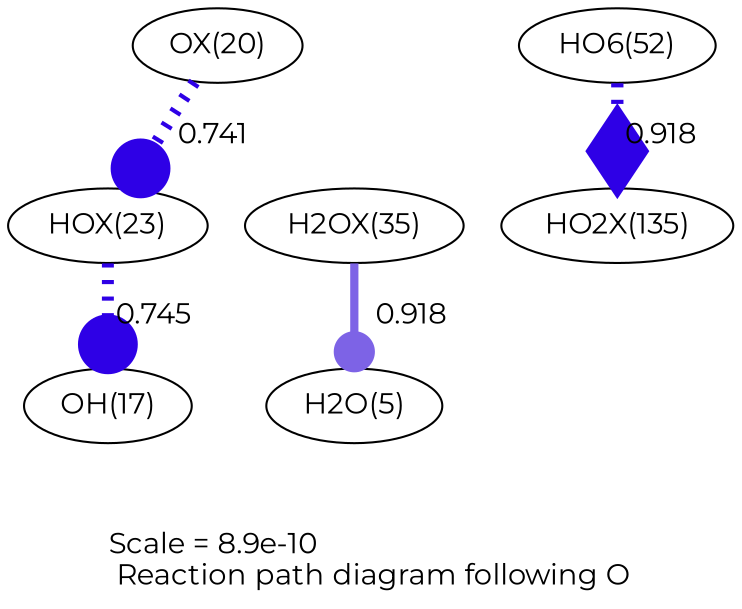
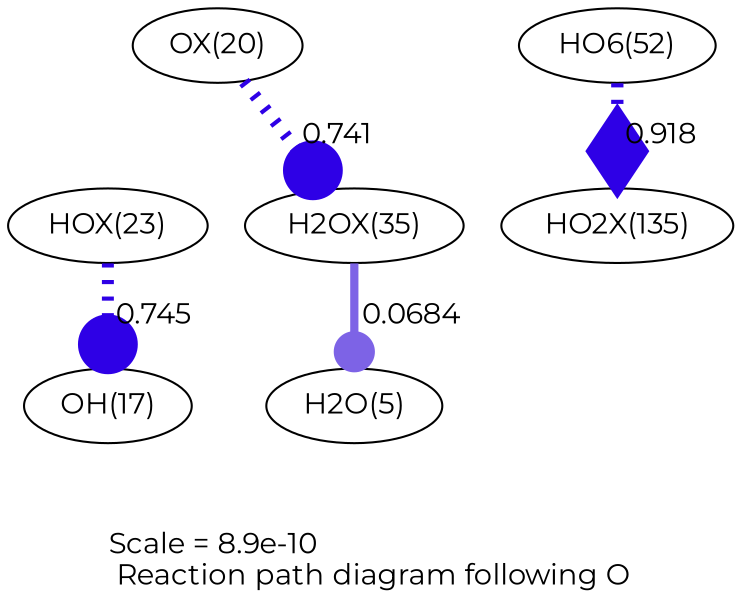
edge "OX(20)" -> "HOX(23)": now "OX(20)" -> "H2OX(35)"
edge "H2OX(35)" -> "H2O(5)": label " 0.918" -> " 0.0684"
